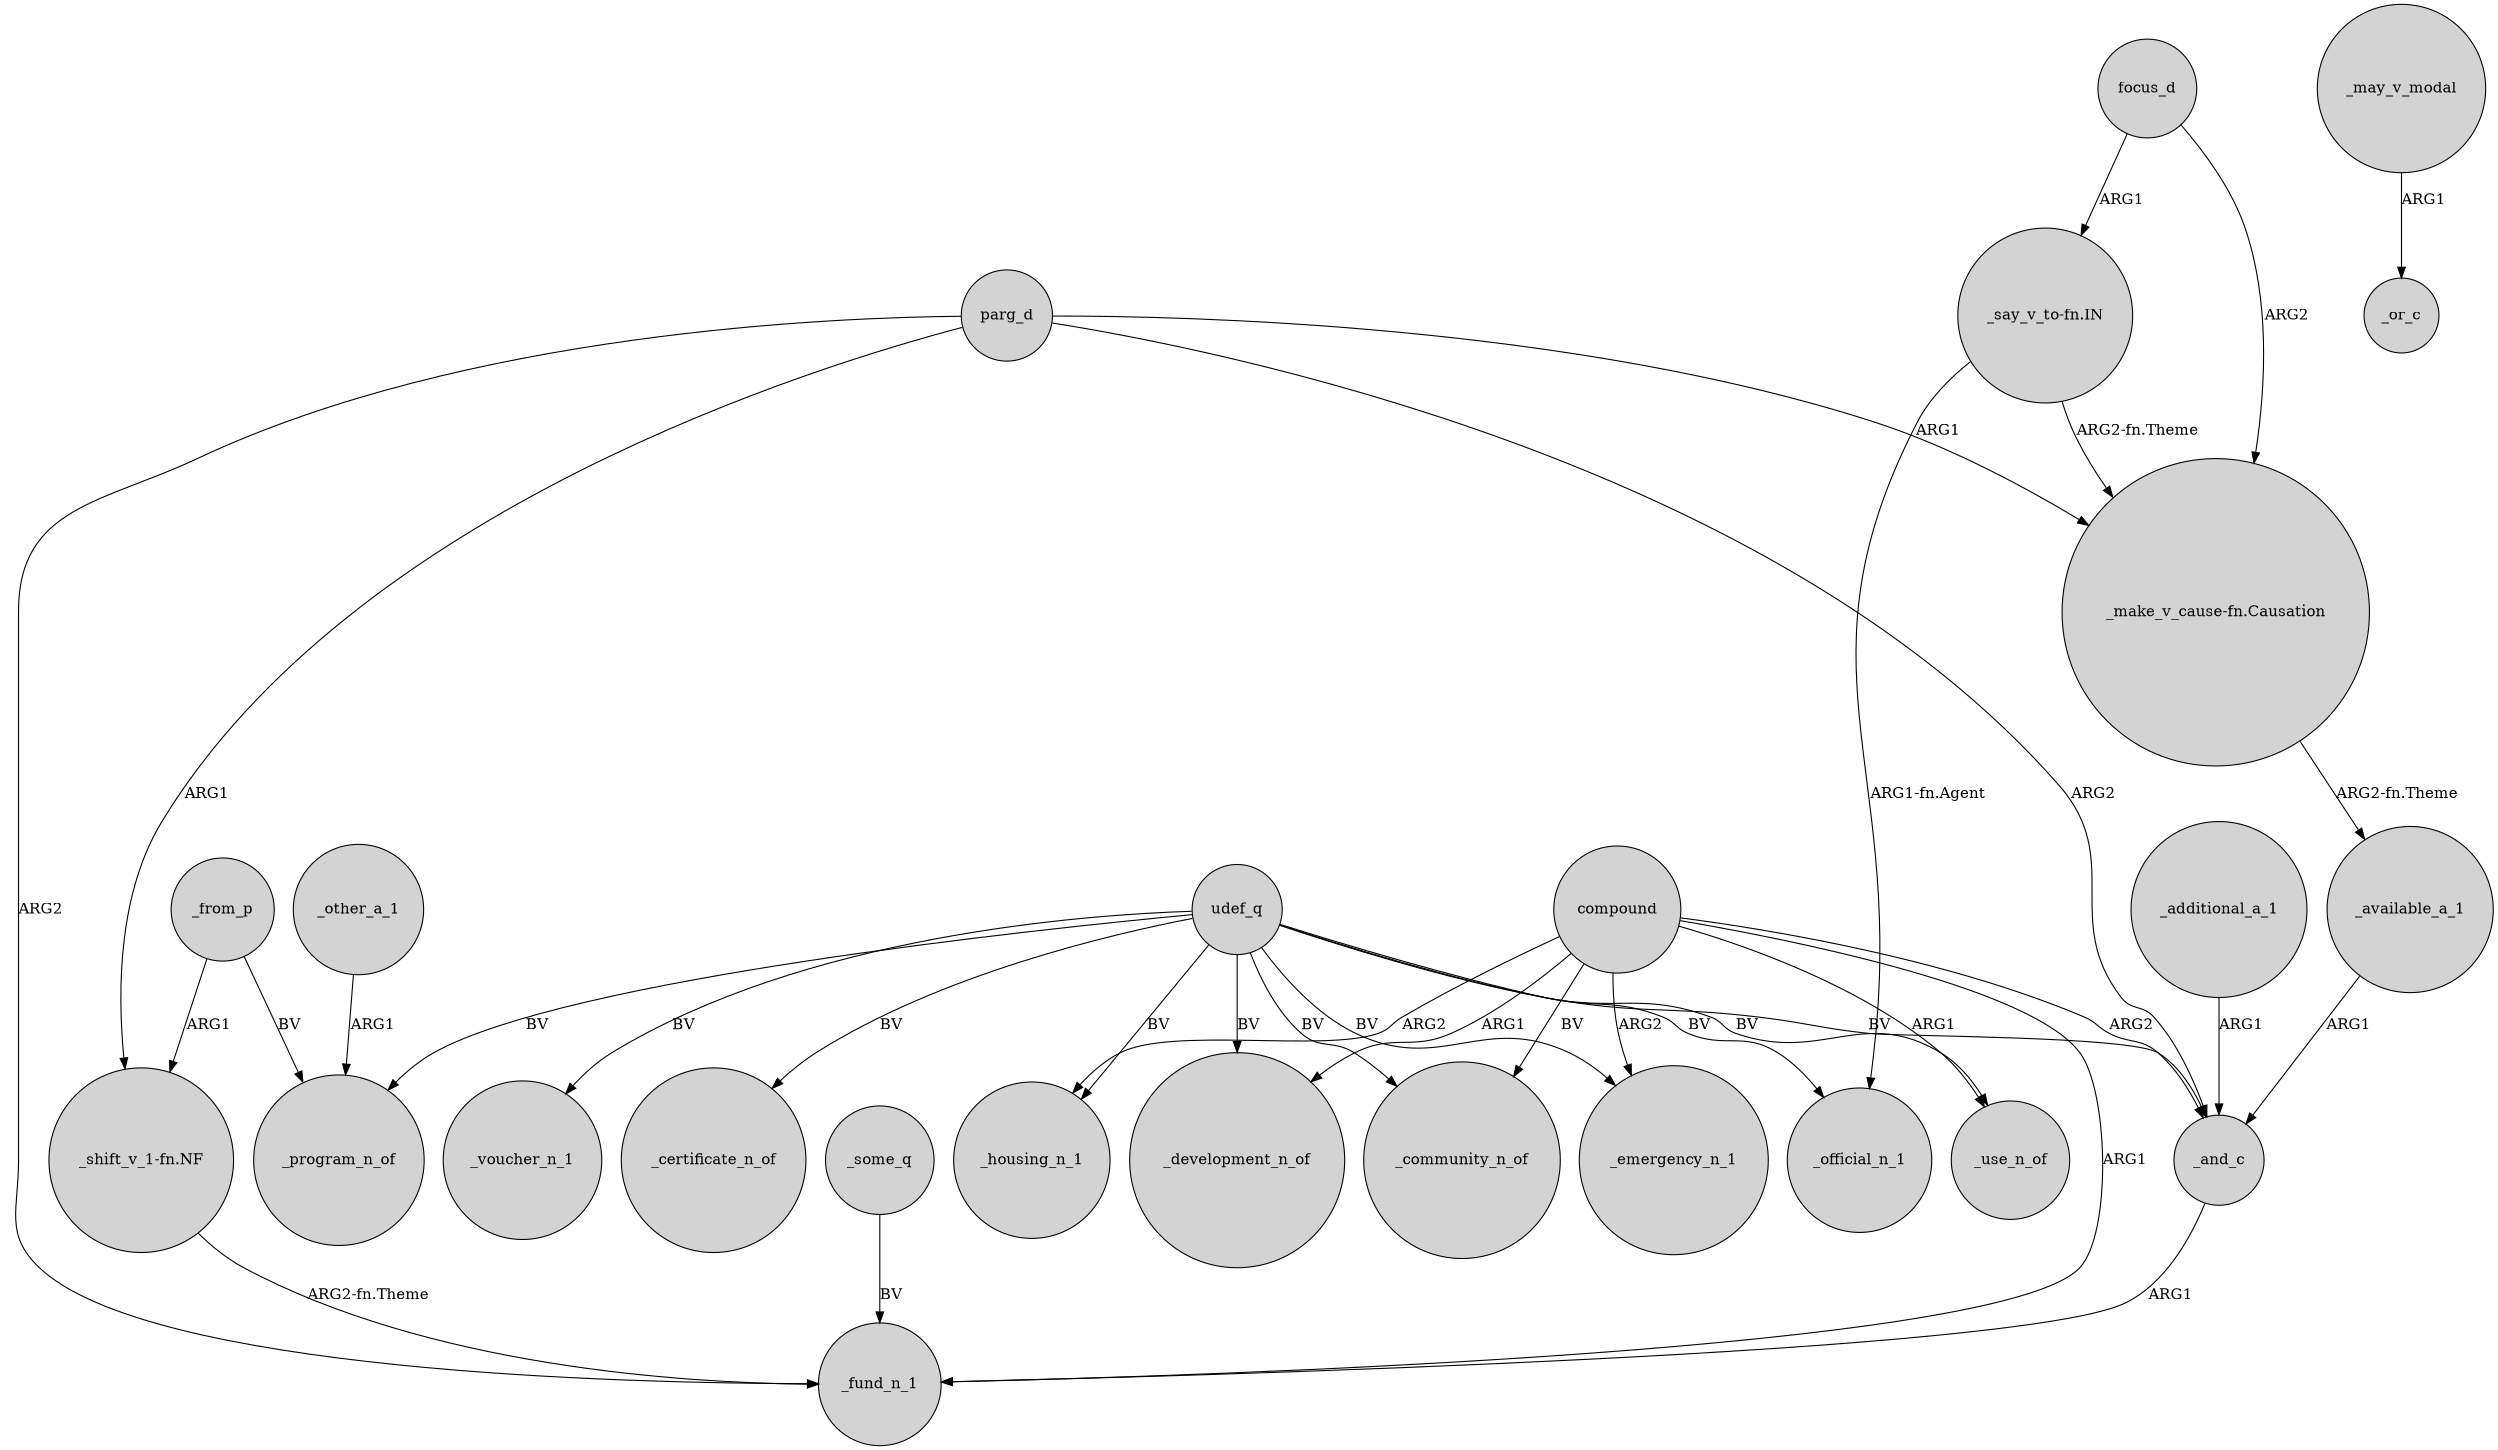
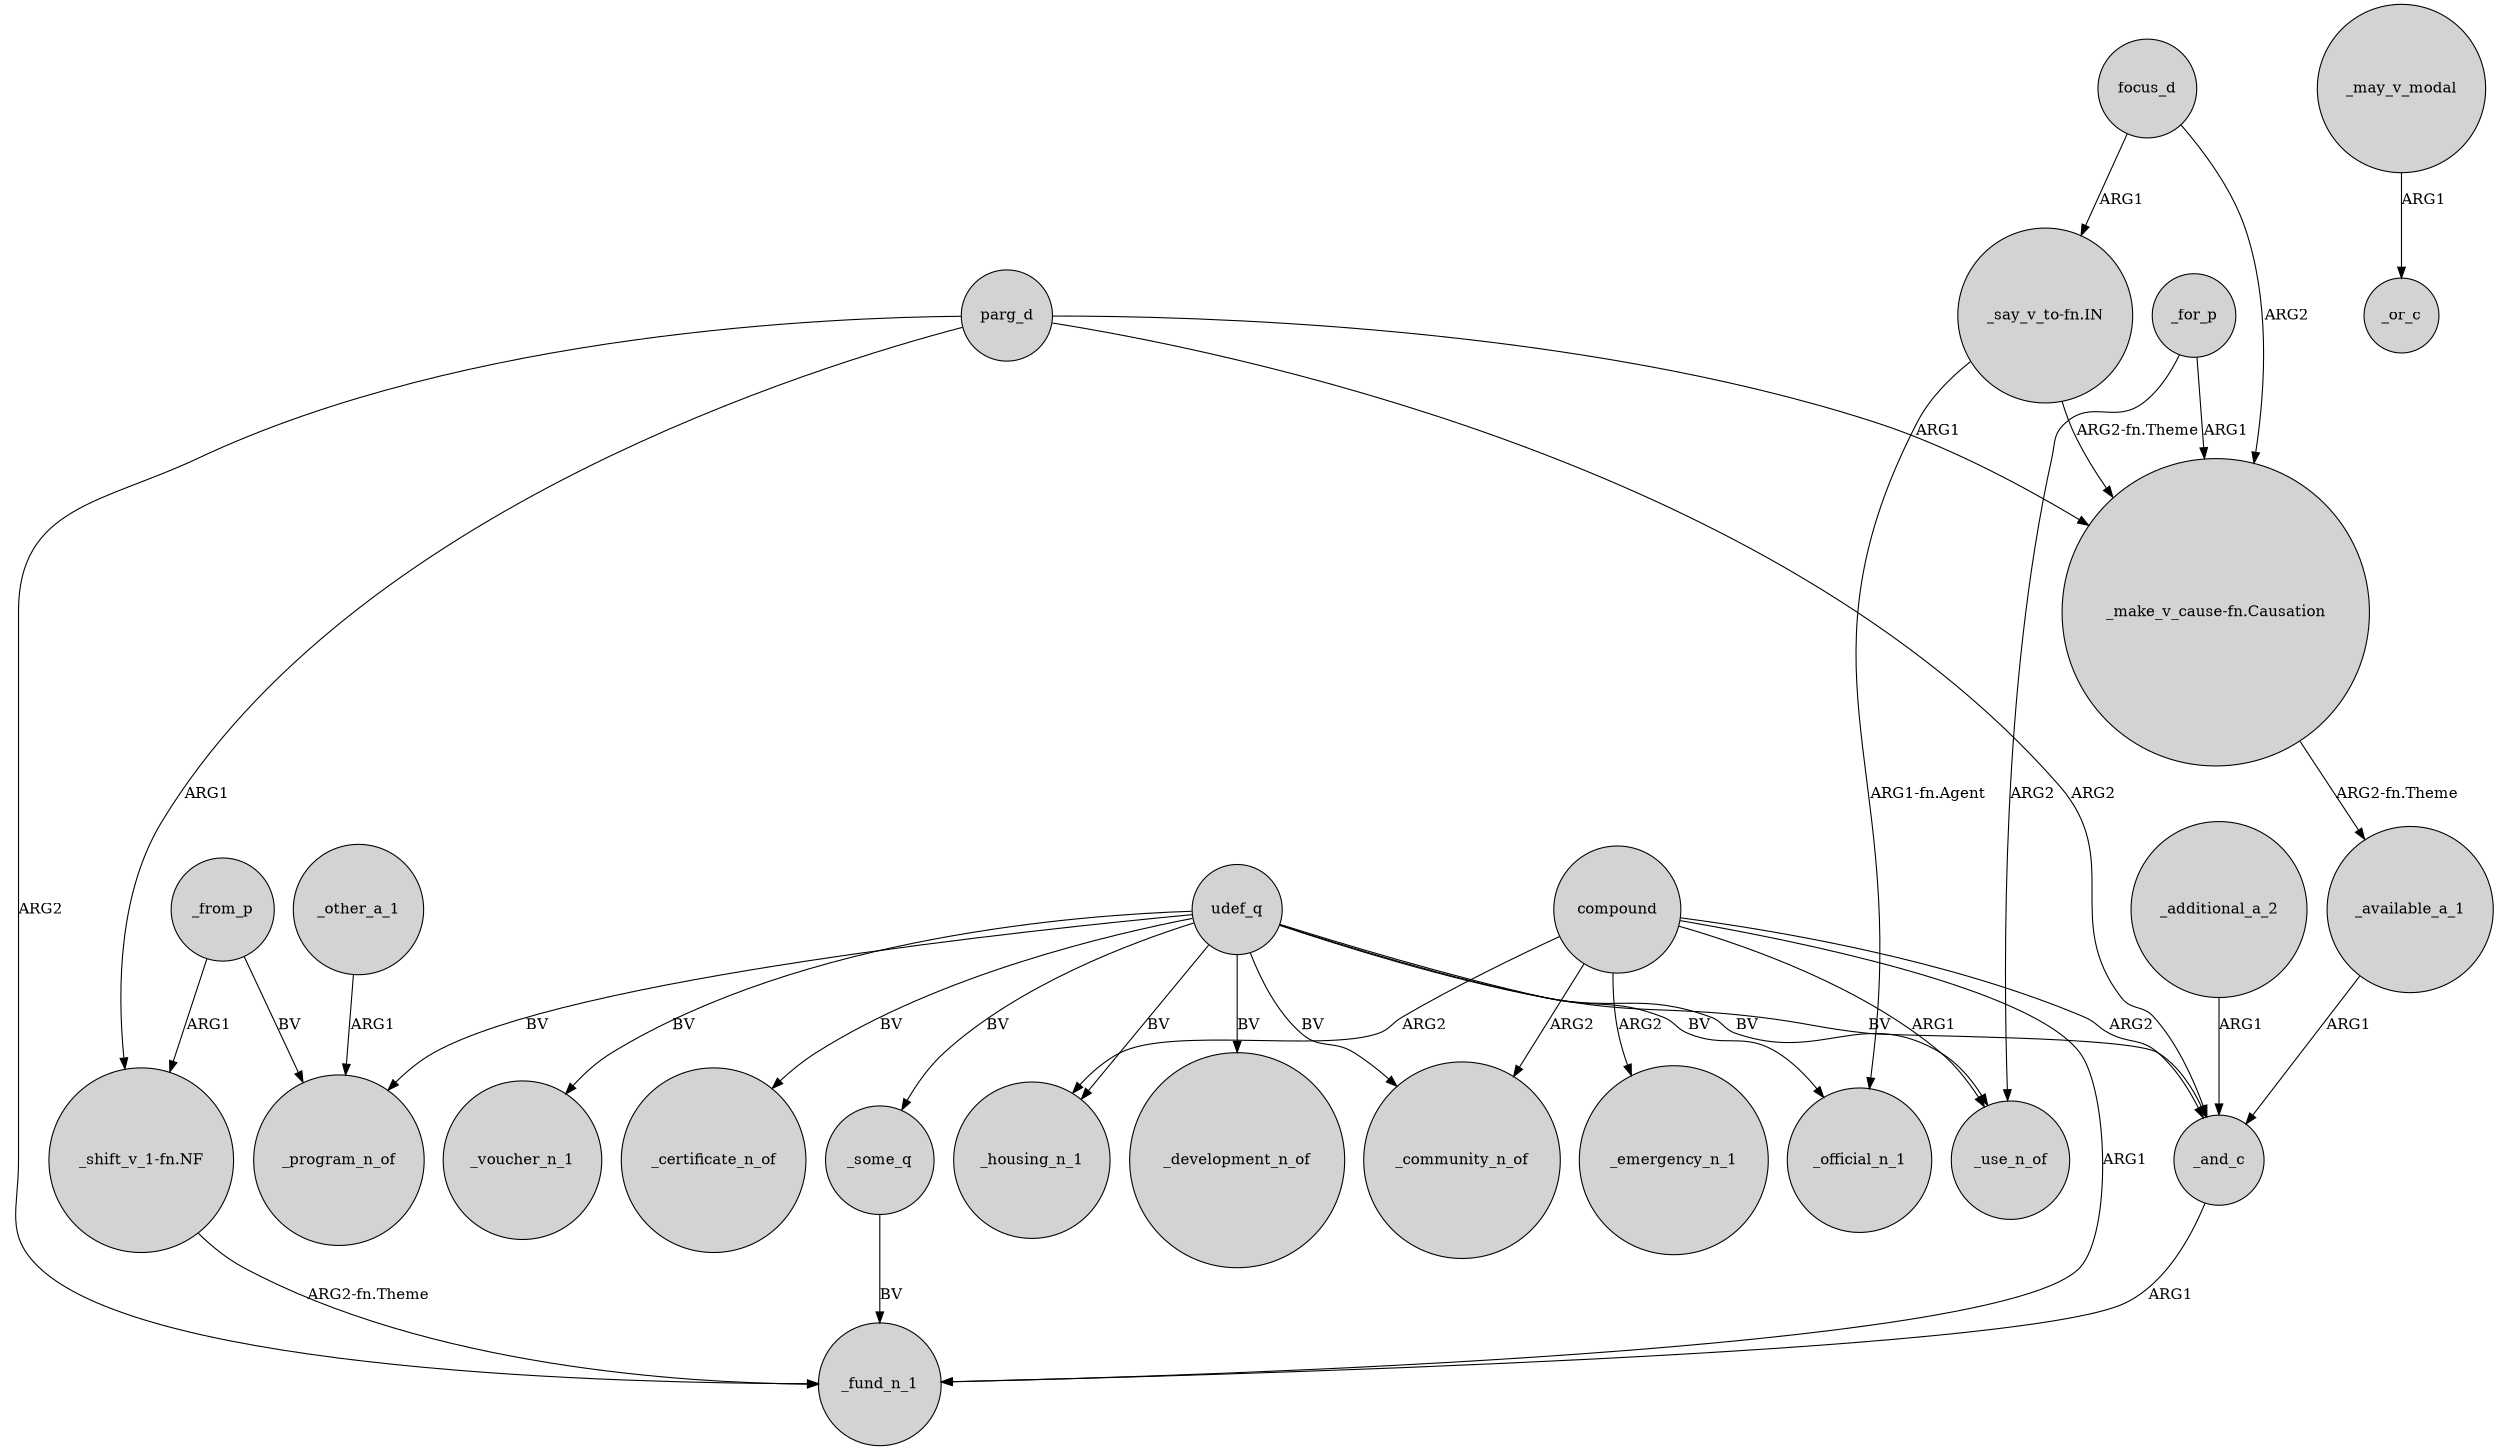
node "_for_p": added
node "_additional_a_1": label "_additional_a_1" -> "_additional_a_2"
edge "compound" -> "_community_n_of": label "BV" -> "ARG2"
edge "compound" -> "_development_n_of": removed, label "ARG1"
edge "udef_q" -> "_emergency_n_1": now "udef_q" -> "_some_q"
